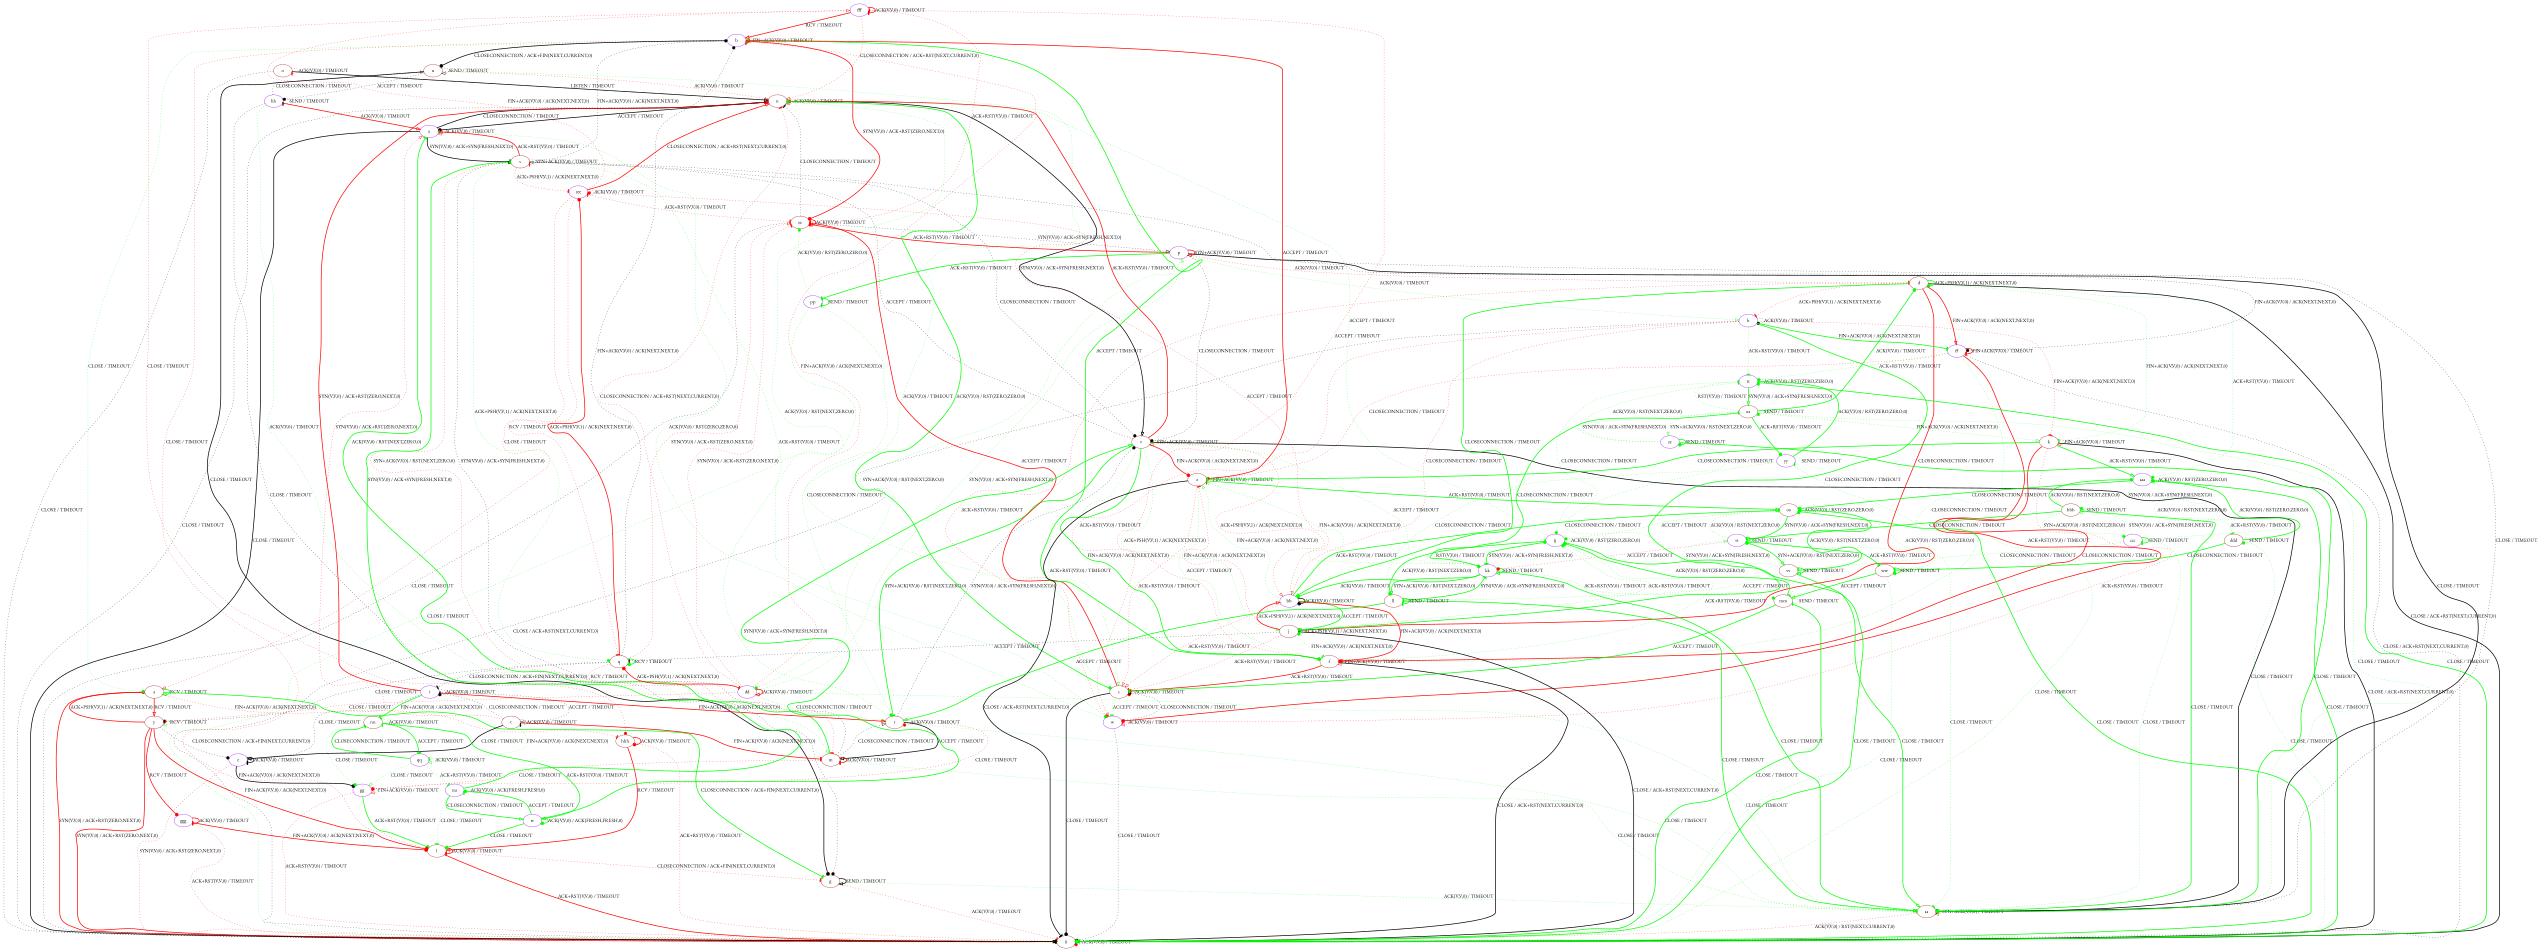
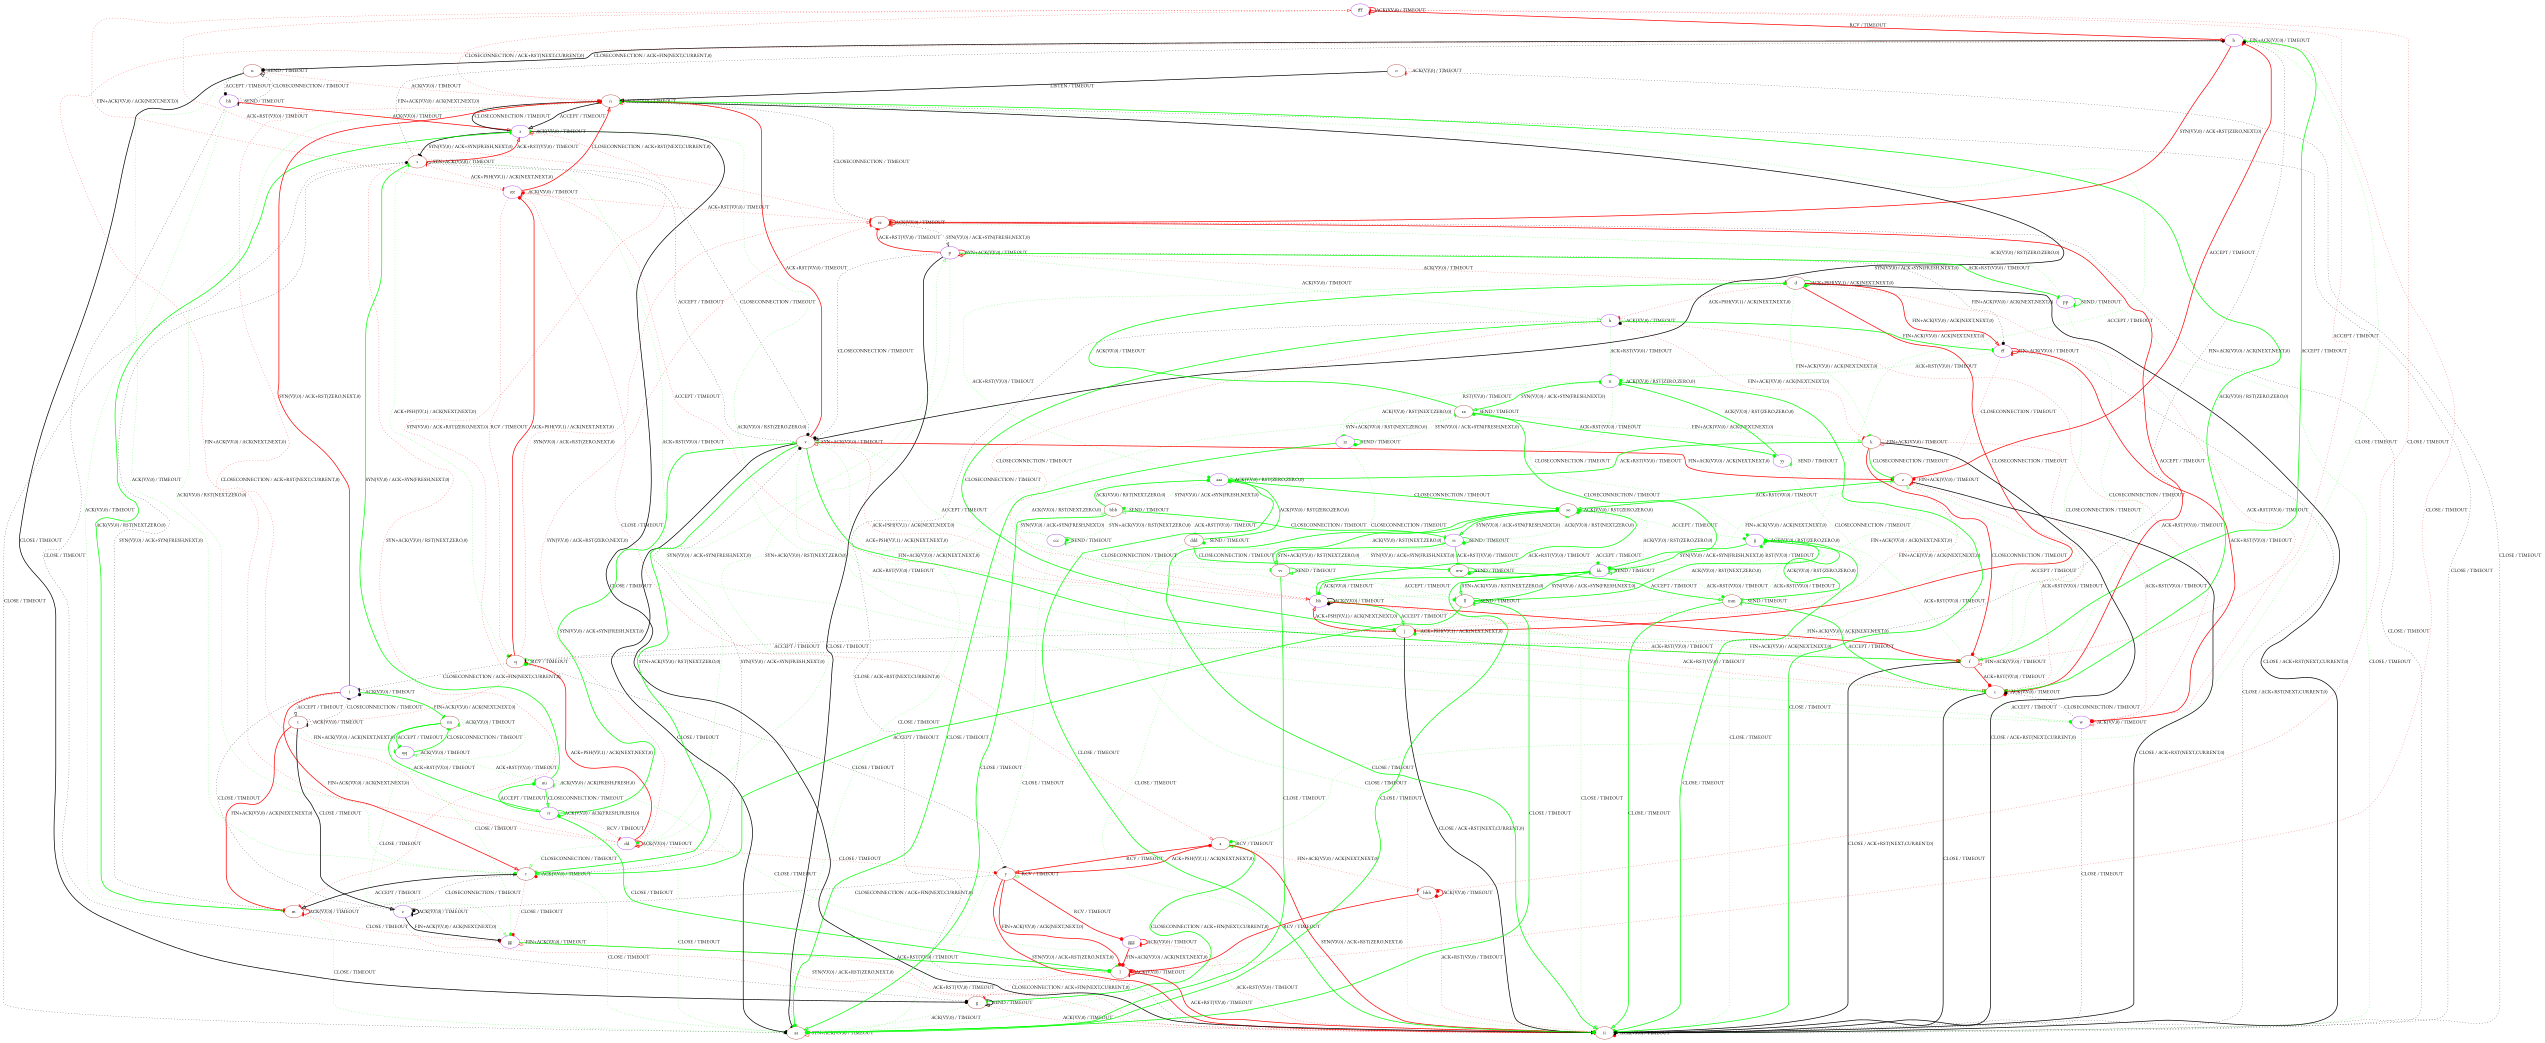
edge "z" -> "b": arrowhead onormal -> tee
edge "n" -> "x": arrowhead dot -> onormal
edge "d" -> "bb": removed, label "CLOSECONNECTION / TIMEOUT"
edge "xx" -> "zz": arrowhead onormal -> tee
edge "ss" -> "kk": color red -> green
edge "q" -> "dd": now "rr" -> "dd"
edge "aa" -> "ii": removed, label "ACK(V,V,0) / RST(NEXT,CURRENT,0)"
